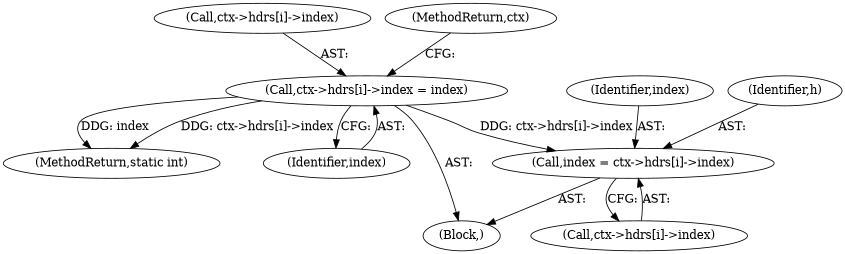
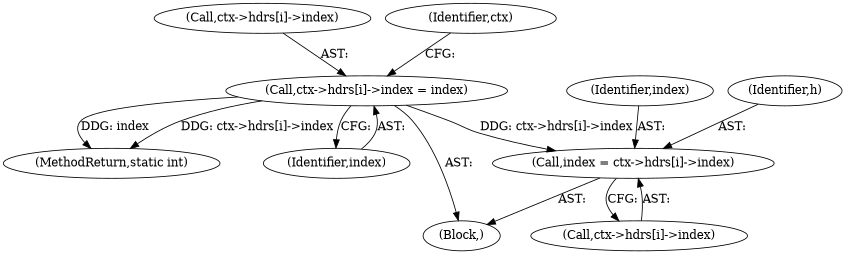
node "(MethodReturn,ctx)": label "(MethodReturn,ctx)" -> "(Identifier,ctx)"
